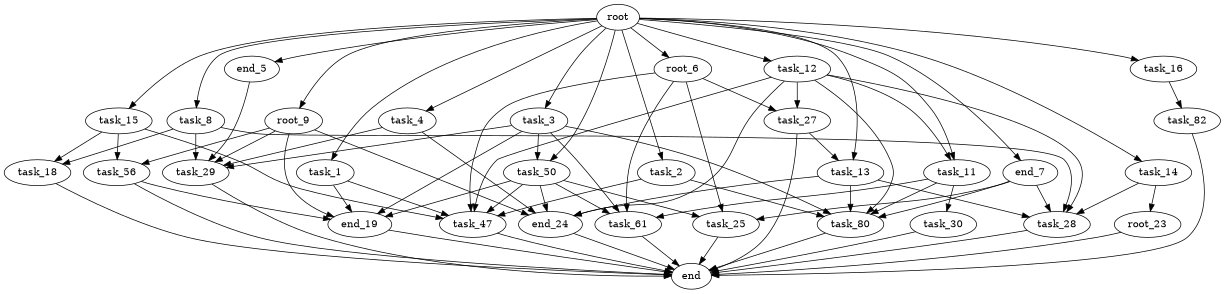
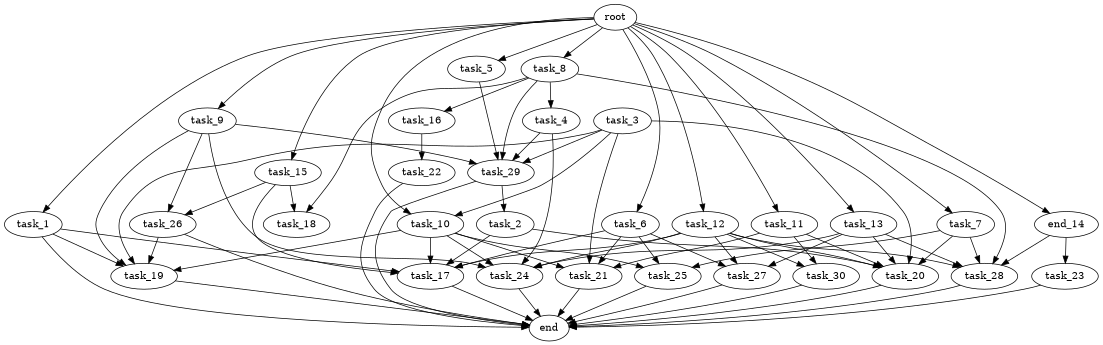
edge "root" -> "task_16": now "task_8" -> "task_16"
edge "root" -> "task_3": removed
edge "root" -> "task_4": now "task_8" -> "task_4"
node "end_5": label "end_5" -> "task_5"
node "root_6": label "root_6" -> "task_6"
edge "root" -> "task_2": now "task_29" -> "task_2"
edge "task_12" -> "task_11": now "task_12" -> "task_30"
node "root_9": label "root_9" -> "task_9"
node "task_82": label "task_82" -> "task_22"
edge "task_27" -> "task_13": reversed
node "task_56": label "task_56" -> "task_26"
node "task_50": label "task_50" -> "task_10"
node "end_7": label "end_7" -> "task_7"
node "task_14": label "task_14" -> "end_14"
node "end_19": label "end_19" -> "task_19"
node "task_47": label "task_47" -> "task_17"
node "end_24": label "end_24" -> "task_24"
node "task_61": label "task_61" -> "task_21"
node "task_80": label "task_80" -> "task_20"
node "root_23": label "root_23" -> "task_23"
edge "task_18" -> "end": now "task_1" -> "end"
